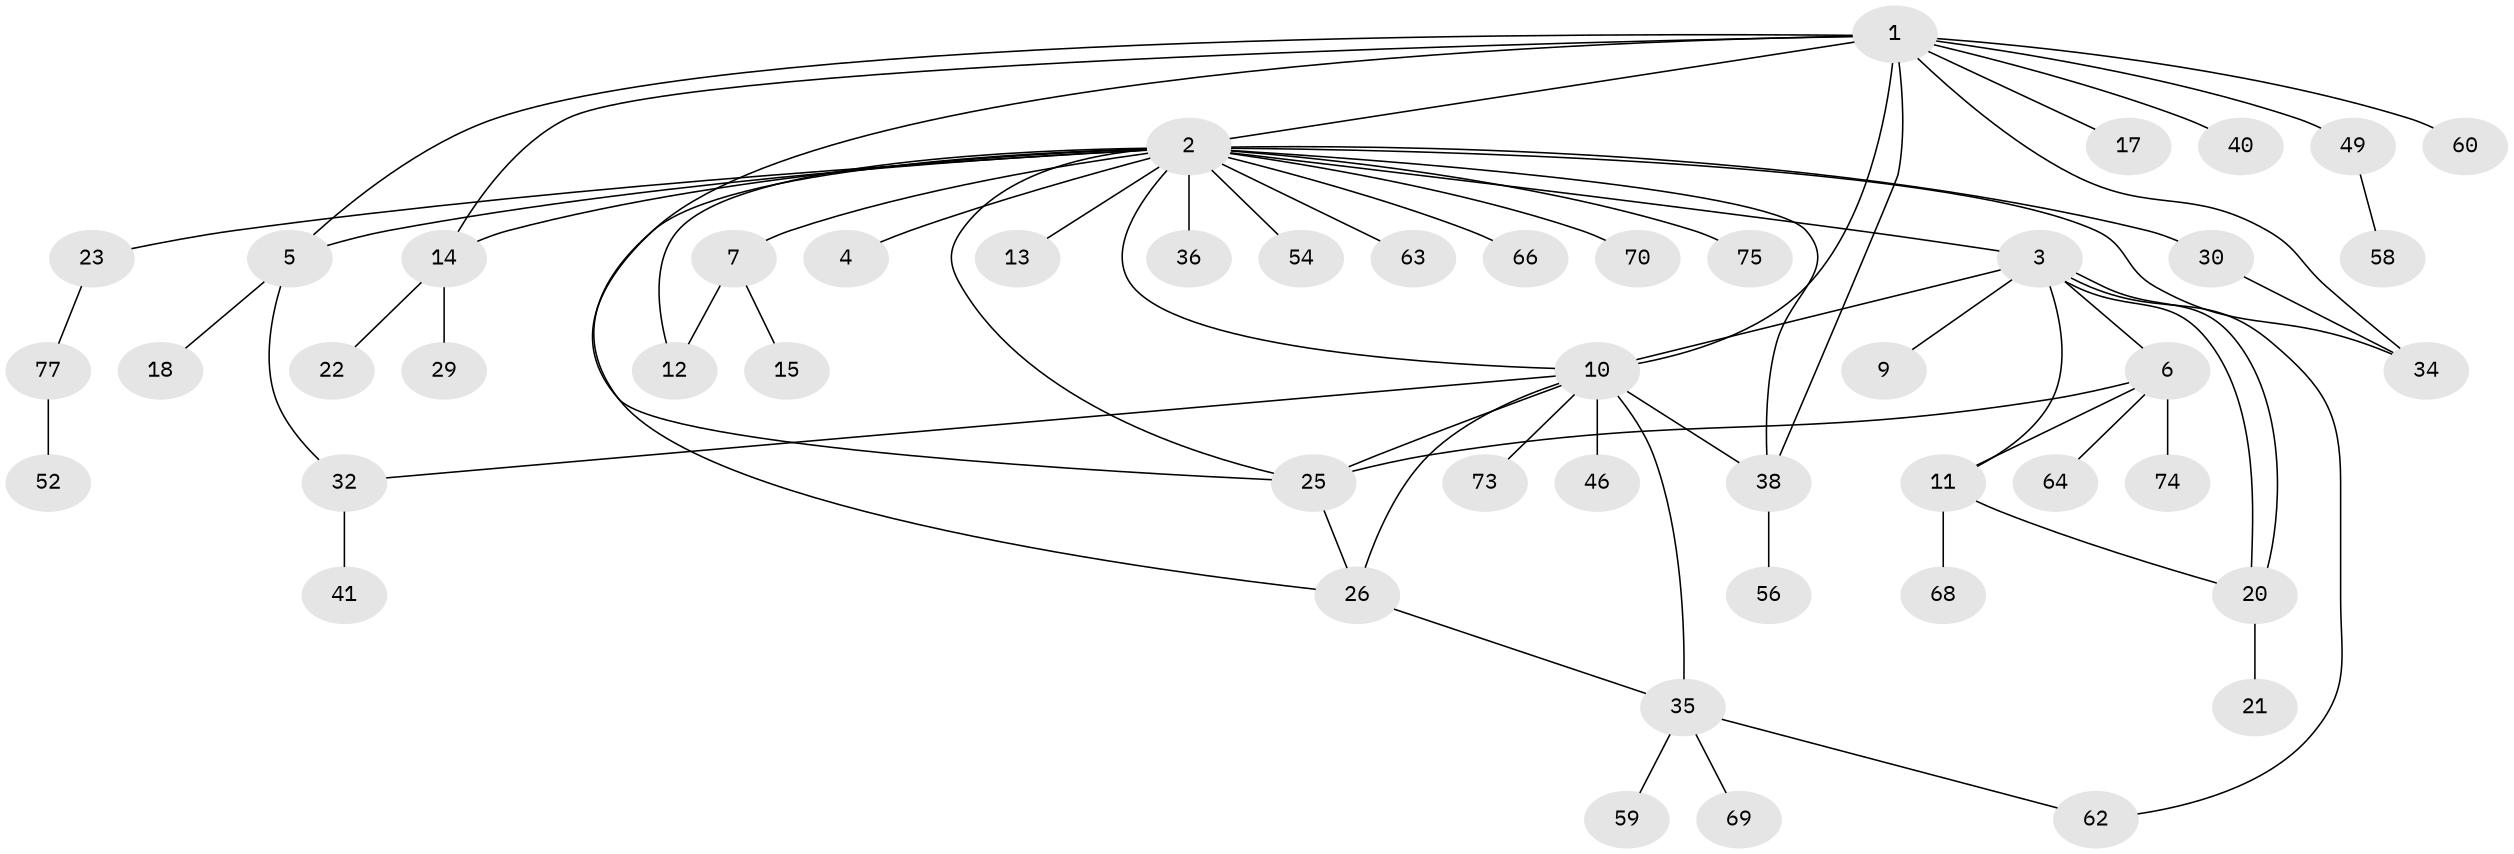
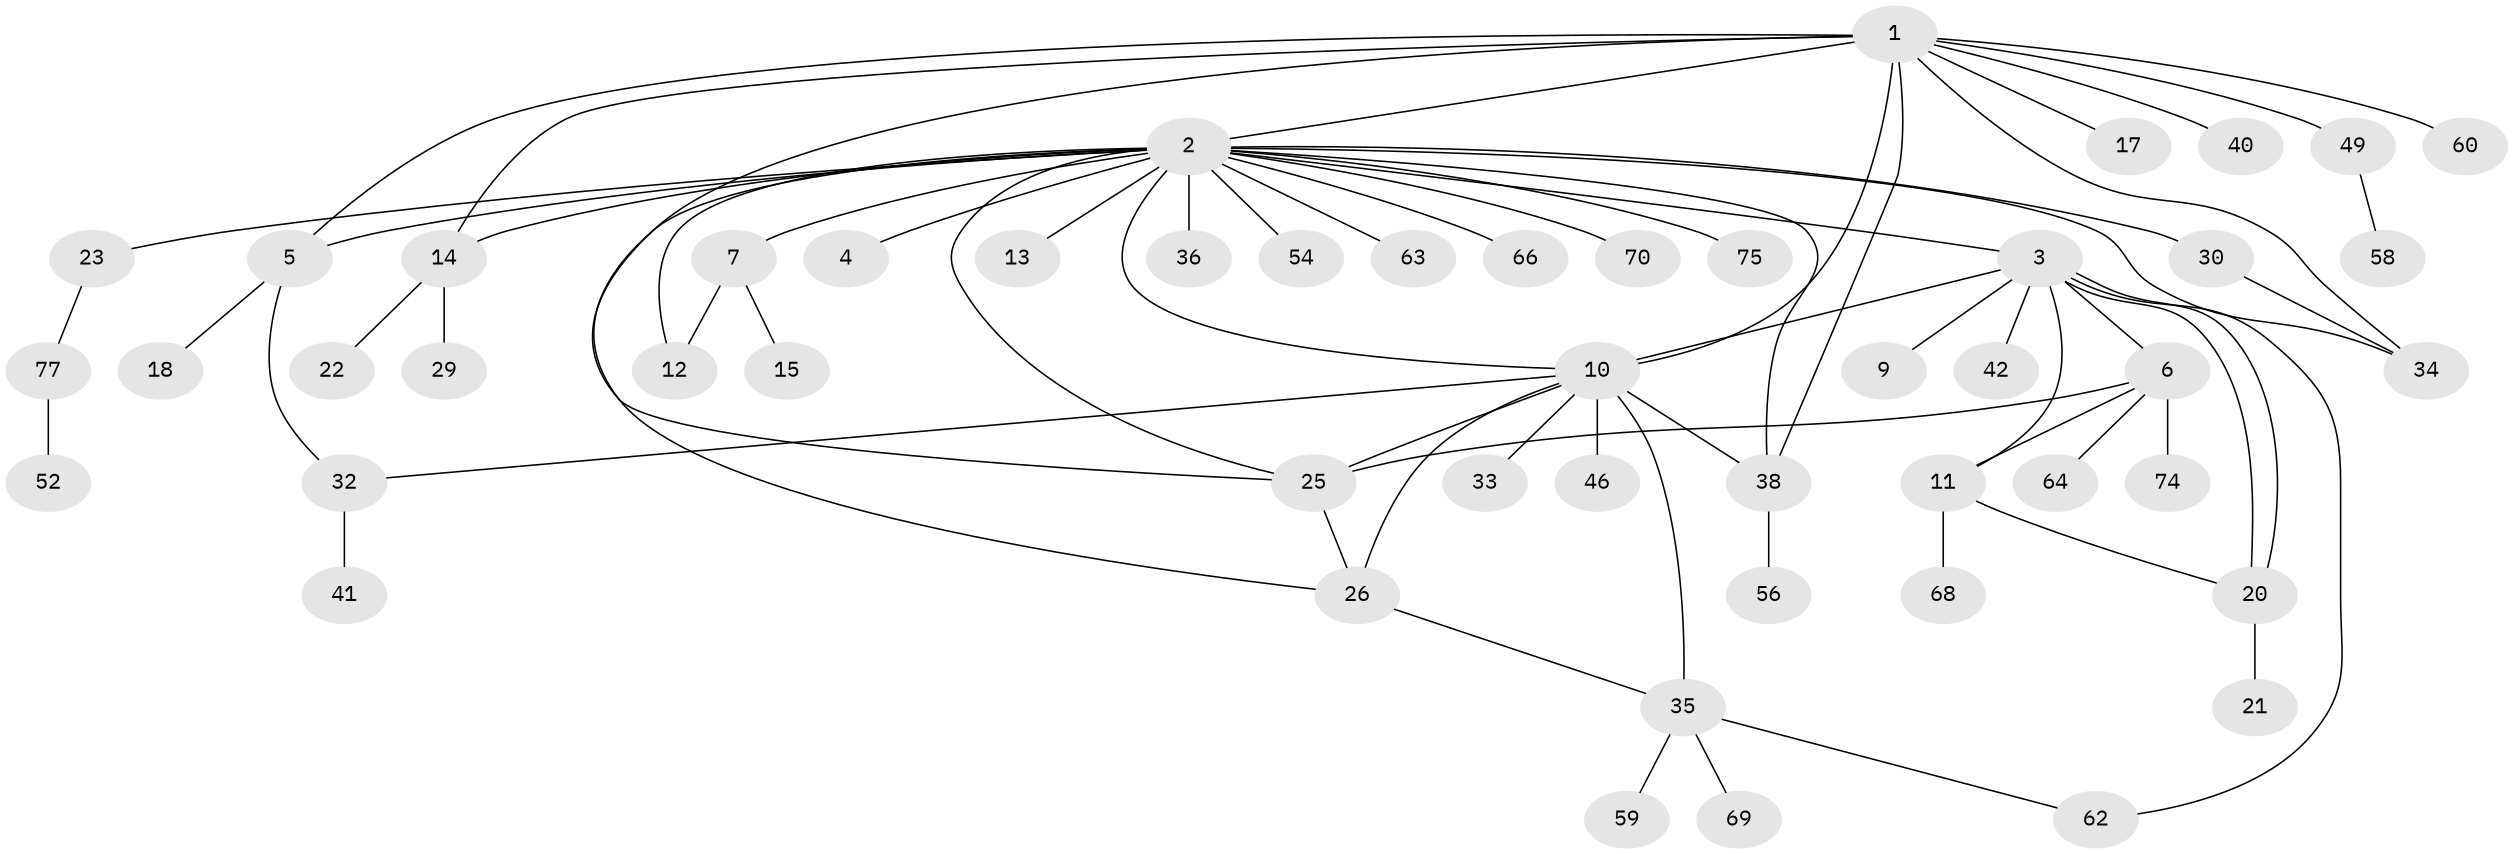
node "42": added
node "73": label "73" -> "33"
